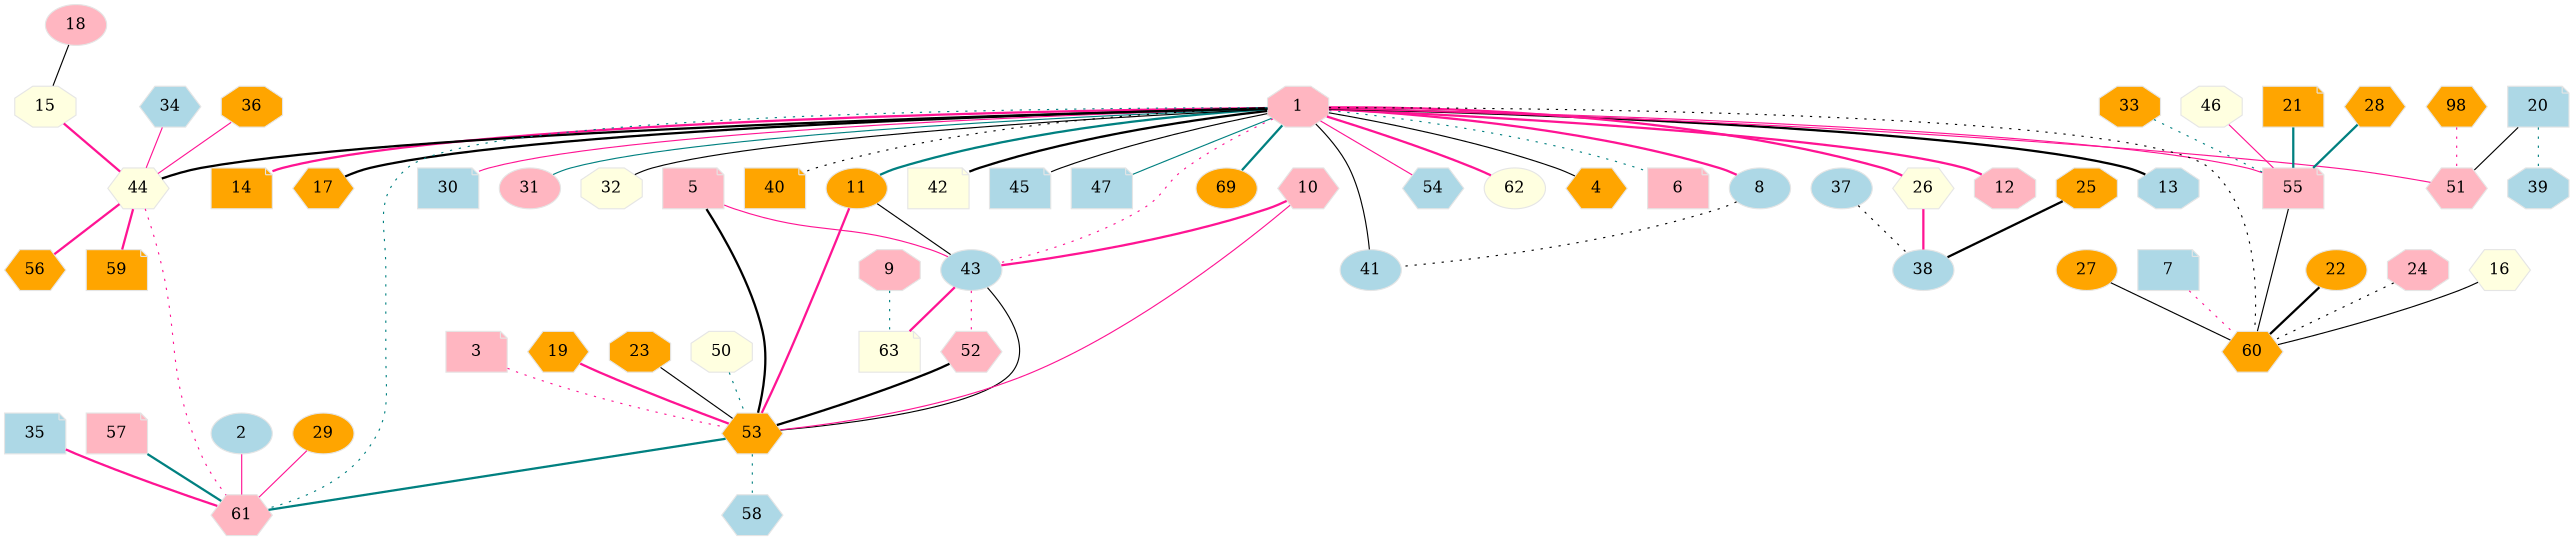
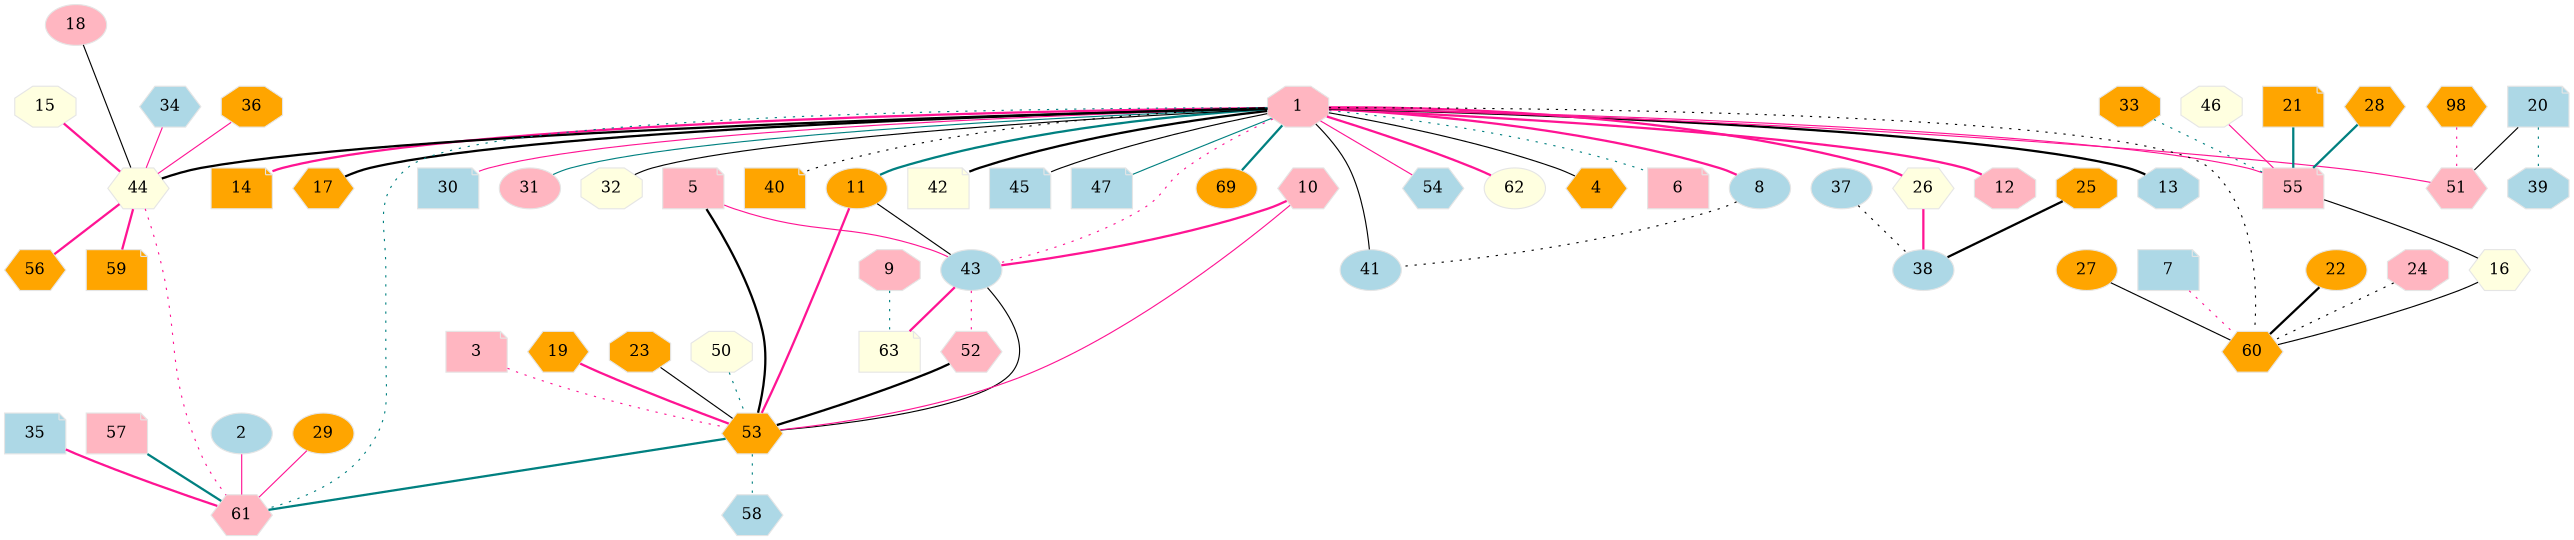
edge "18" -- "15": now "18" -- "44"
edge "55" -- "60": now "55" -- "16"
